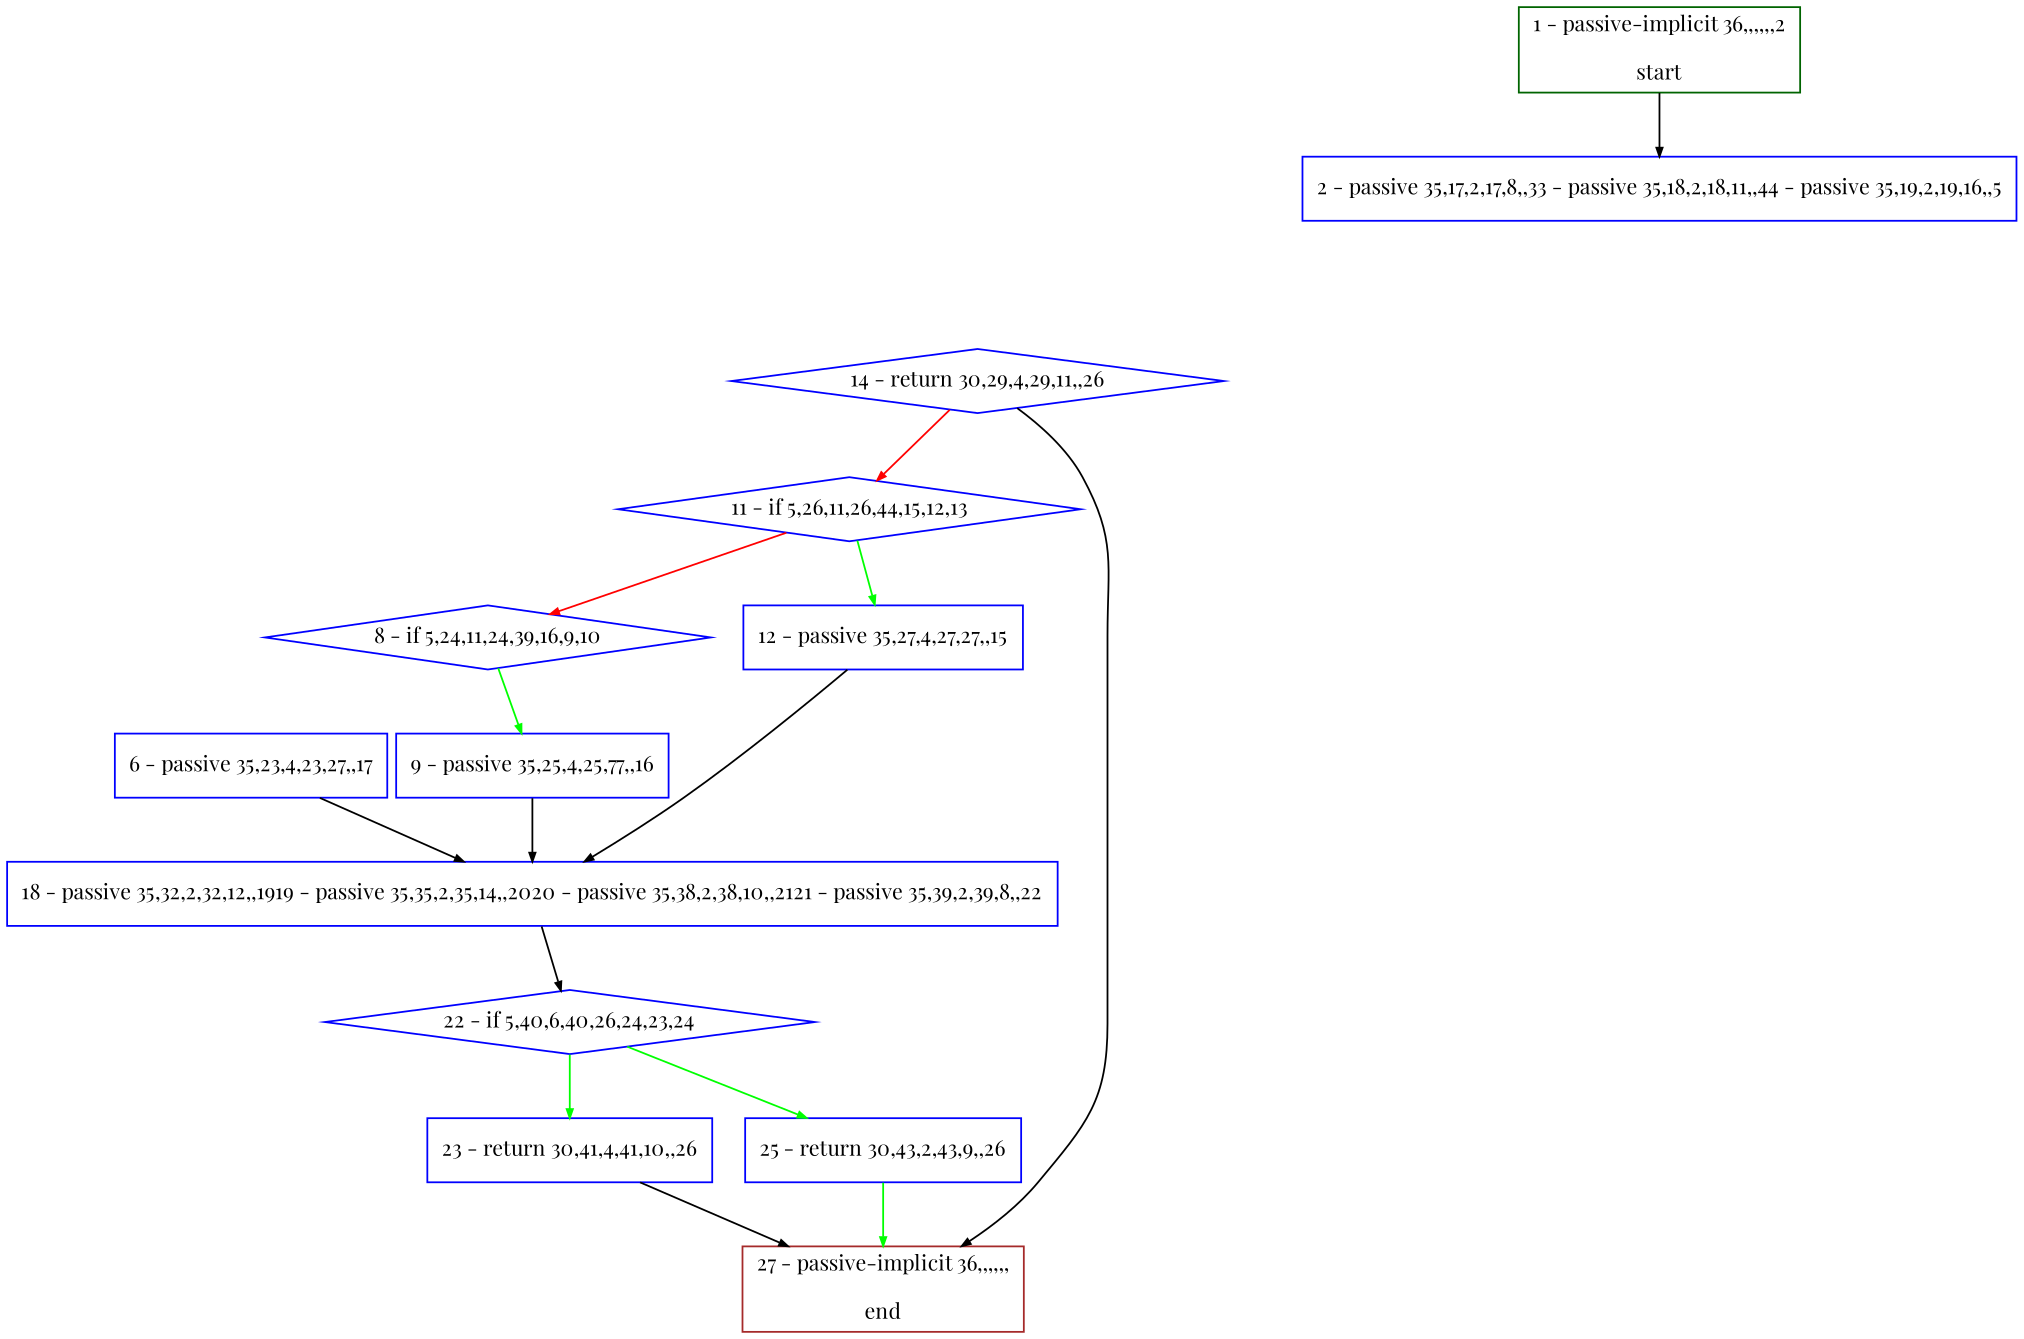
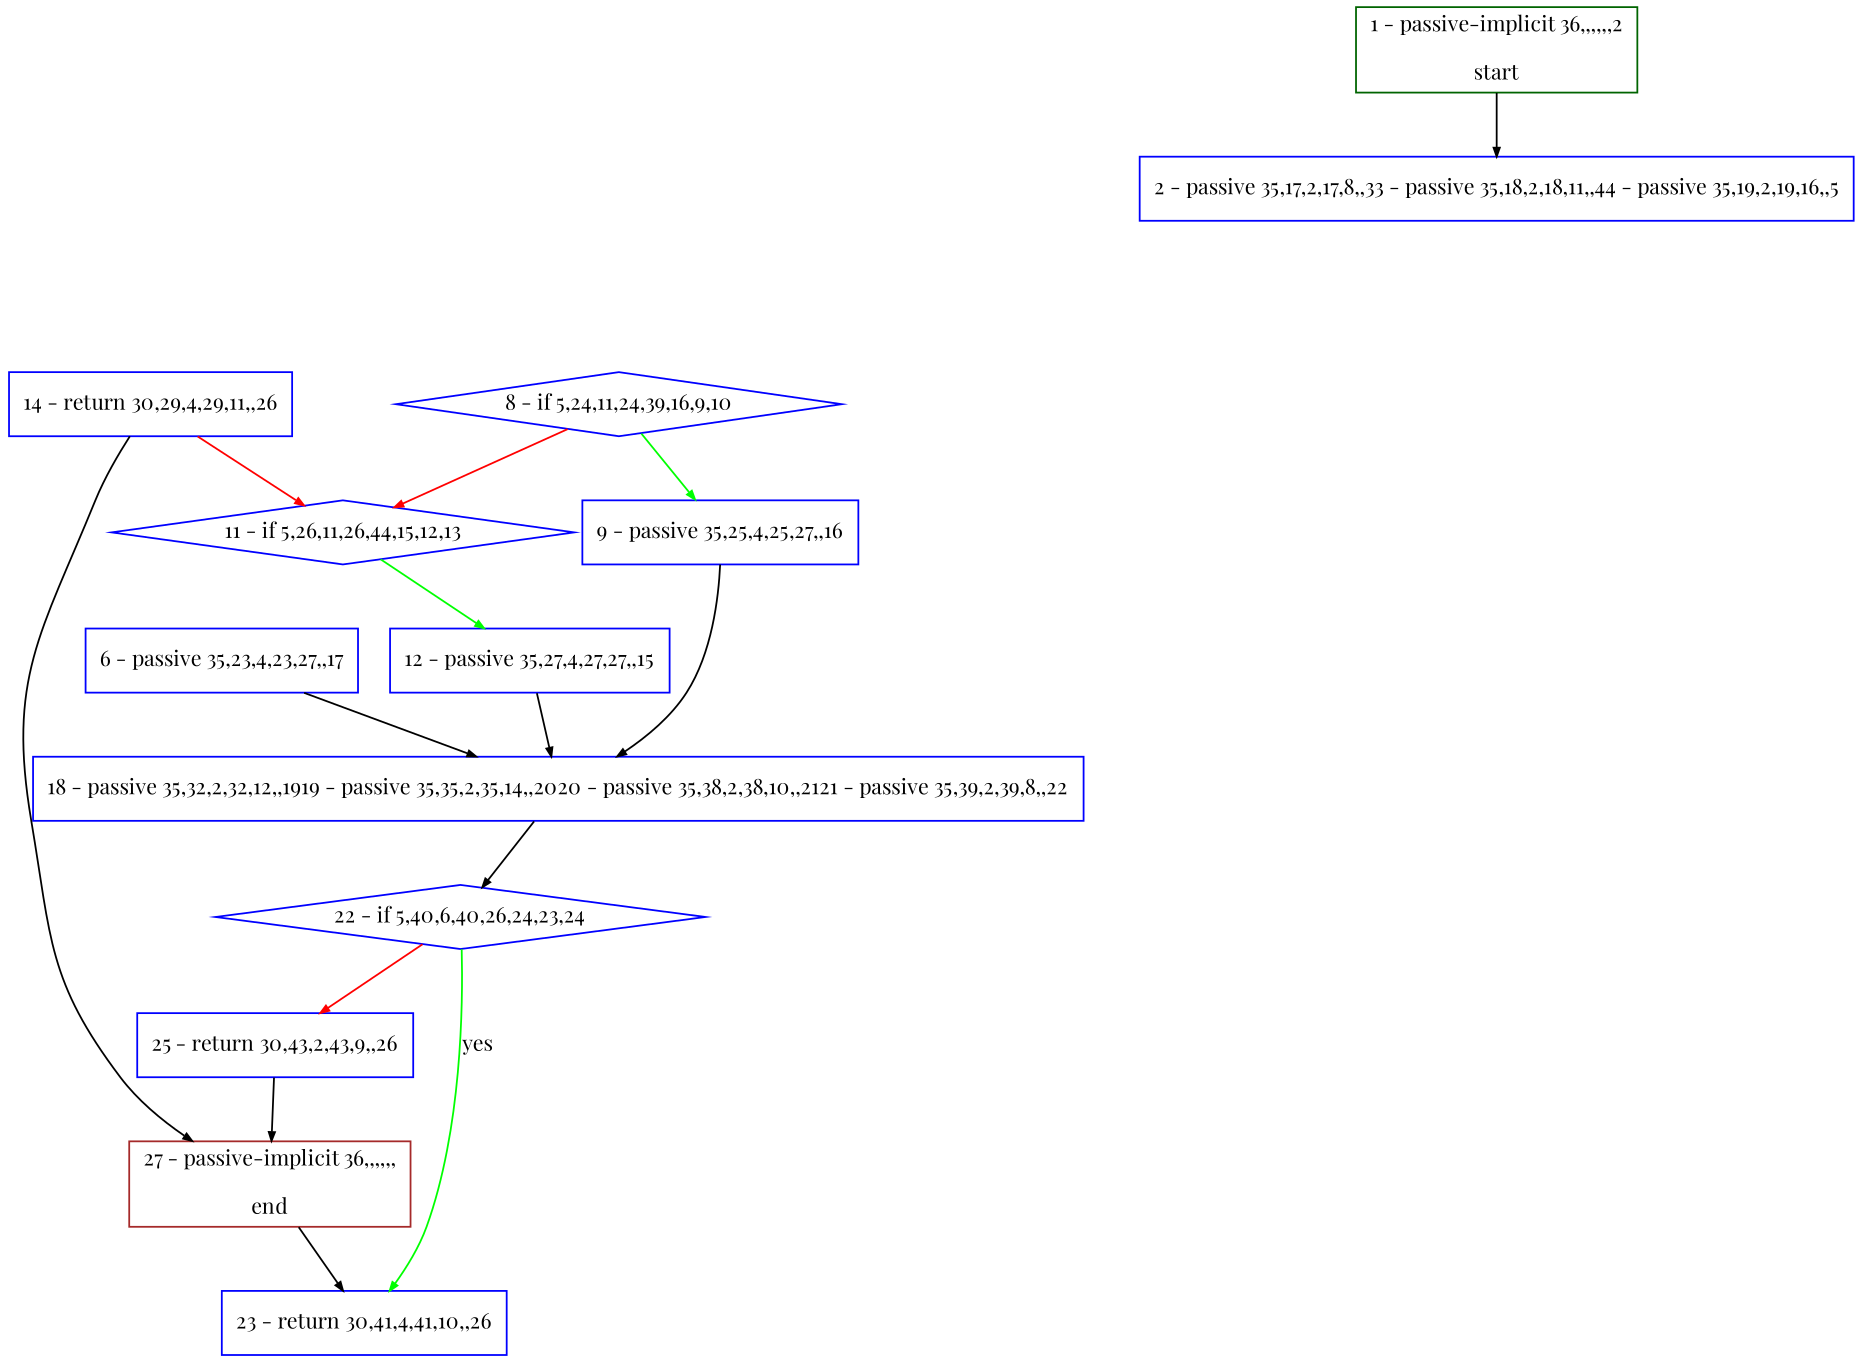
node "14 - return 30,29,4,29,11,,26": shape diamond -> box
edge "11 - if 5,26,11,26,44,15,12,13" -> "8 - if 5,24,11,24,39,16,9,10": reversed
node "9 - passive 35,25,4,25,77,,16": label "9 - passive 35,25,4,25,77,,16" -> "9 - passive 35,25,4,25,27,,16"
edge "22 - if 5,40,6,40,26,24,23,24" -> "25 - return 30,43,2,43,9,,26": color #00ff00 -> #ff0000
edge "25 - return 30,43,2,43,9,,26" -> "27 - passive-implicit 36,,,,,, end": color #00ff00 -> #000000
edge "23 - return 30,41,4,41,10,,26" -> "27 - passive-implicit 36,,,,,, end": reversed
